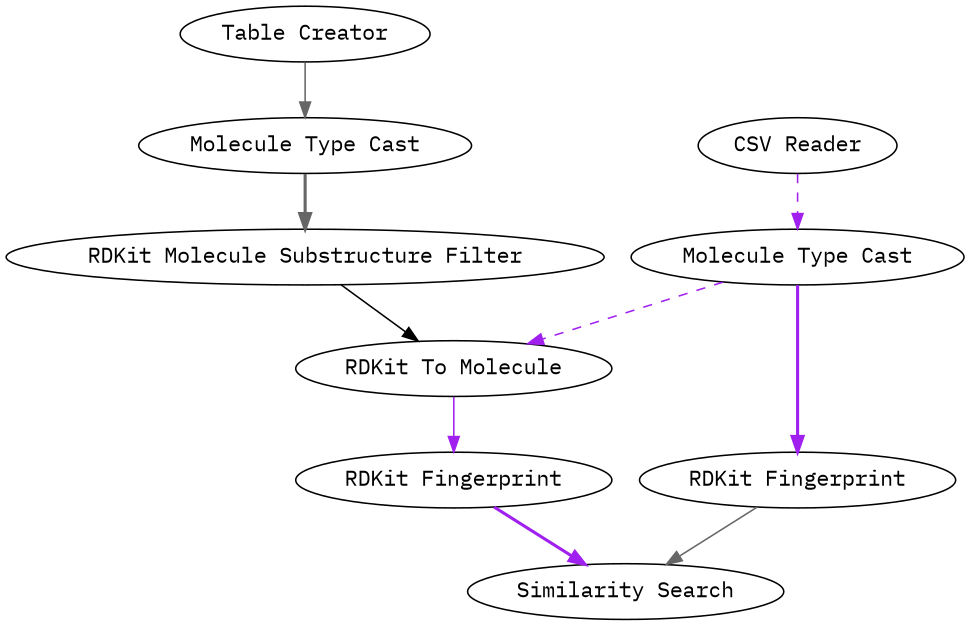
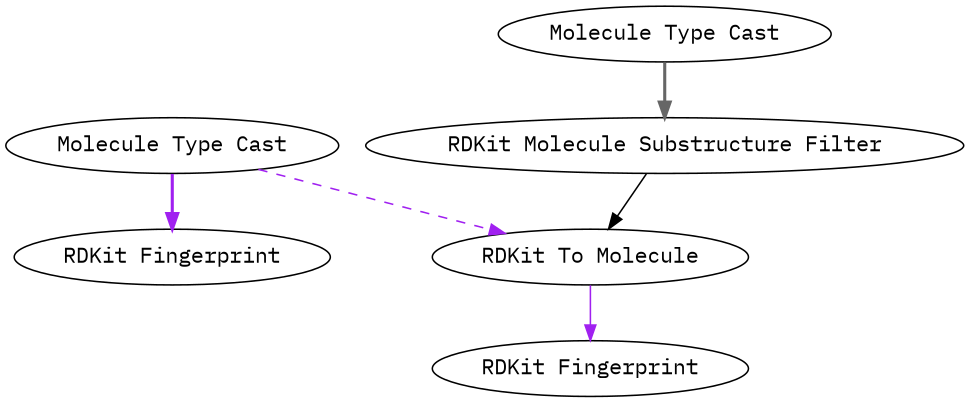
node "Table Creator": removed
node "CSV Reader": removed
node "Similarity Search": removed
